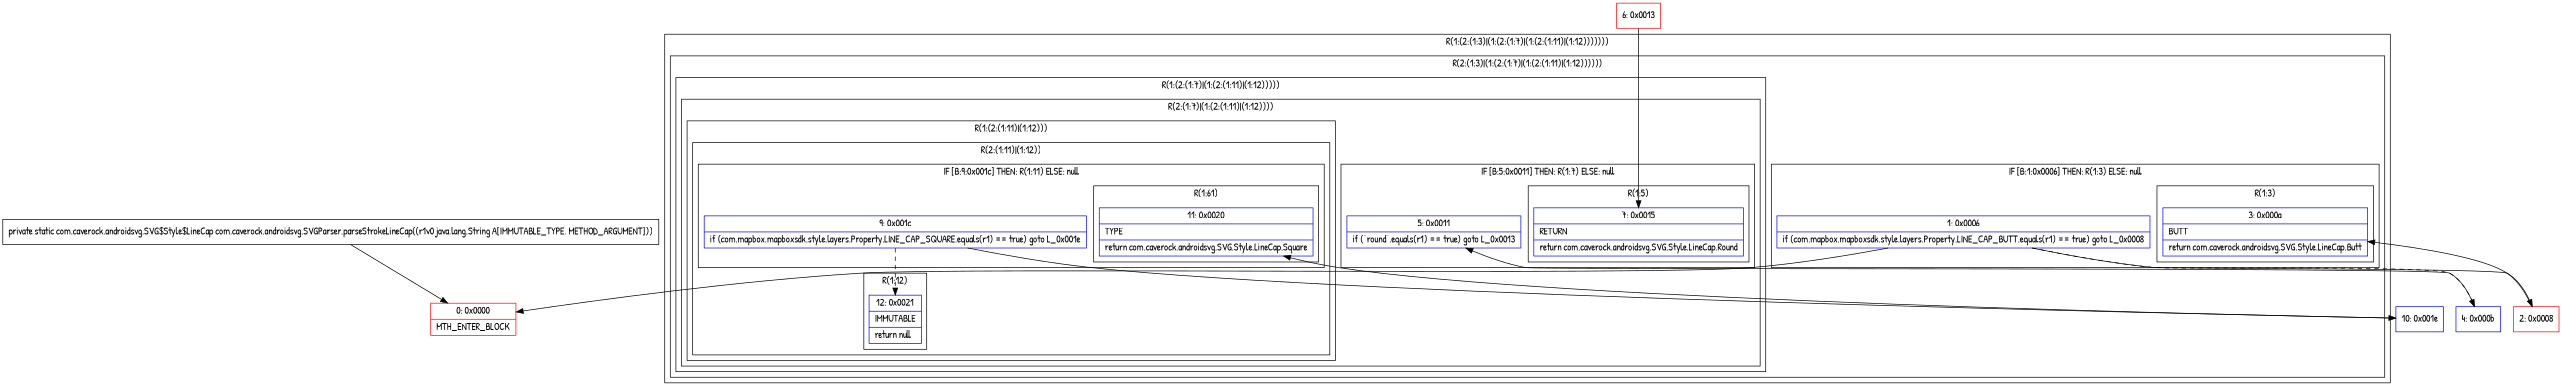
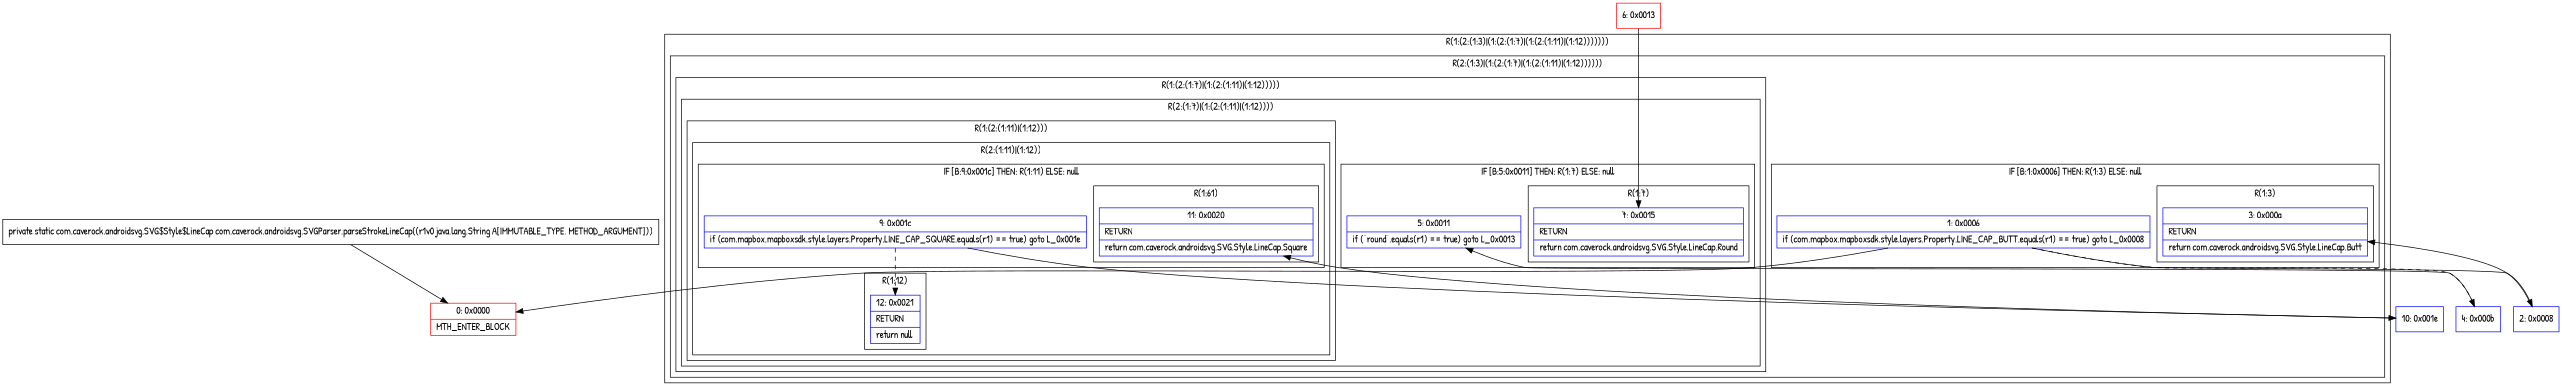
cluster "R(1:5)": label "R(1:5)" -> "R(1:7)"
node "11: 0x0020": text "TYPE" -> "RETURN"
node "3: 0x000a": text "BUTT" -> "RETURN"
node "12: 0x0021": text "IMMUTABLE" -> "RETURN"
node "2: 0x0008": color red -> blue
